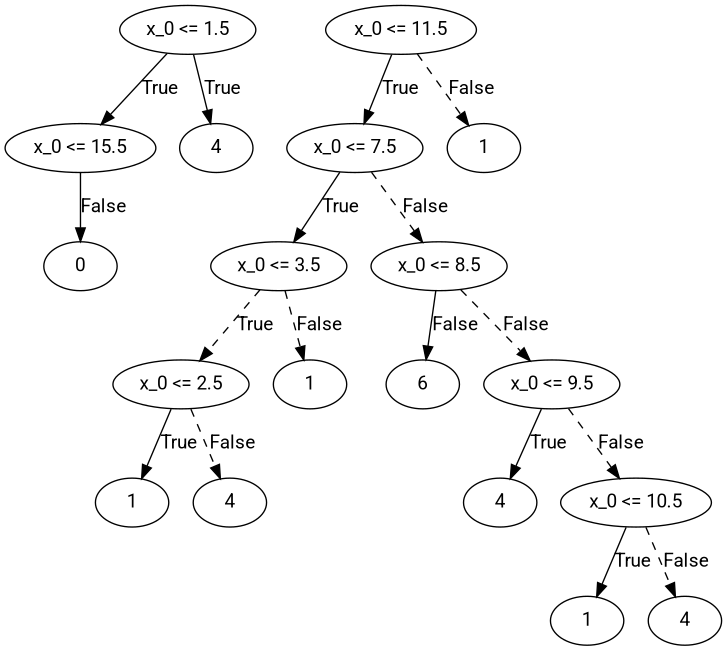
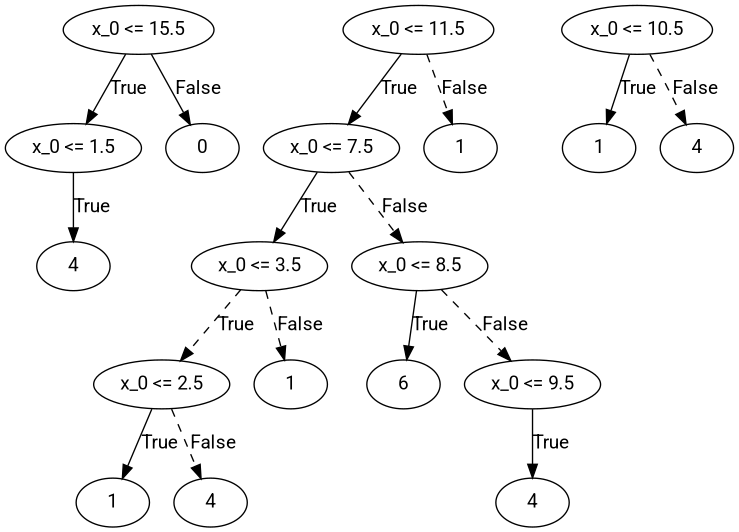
edge "x_0 <= 1.5" -> "x_0 <= 15.5": reversed
edge "x_0 <= 8.5" -> "6": label "False" -> "True"
edge "x_0 <= 9.5" -> "x_0 <= 10.5": removed, label "False"
